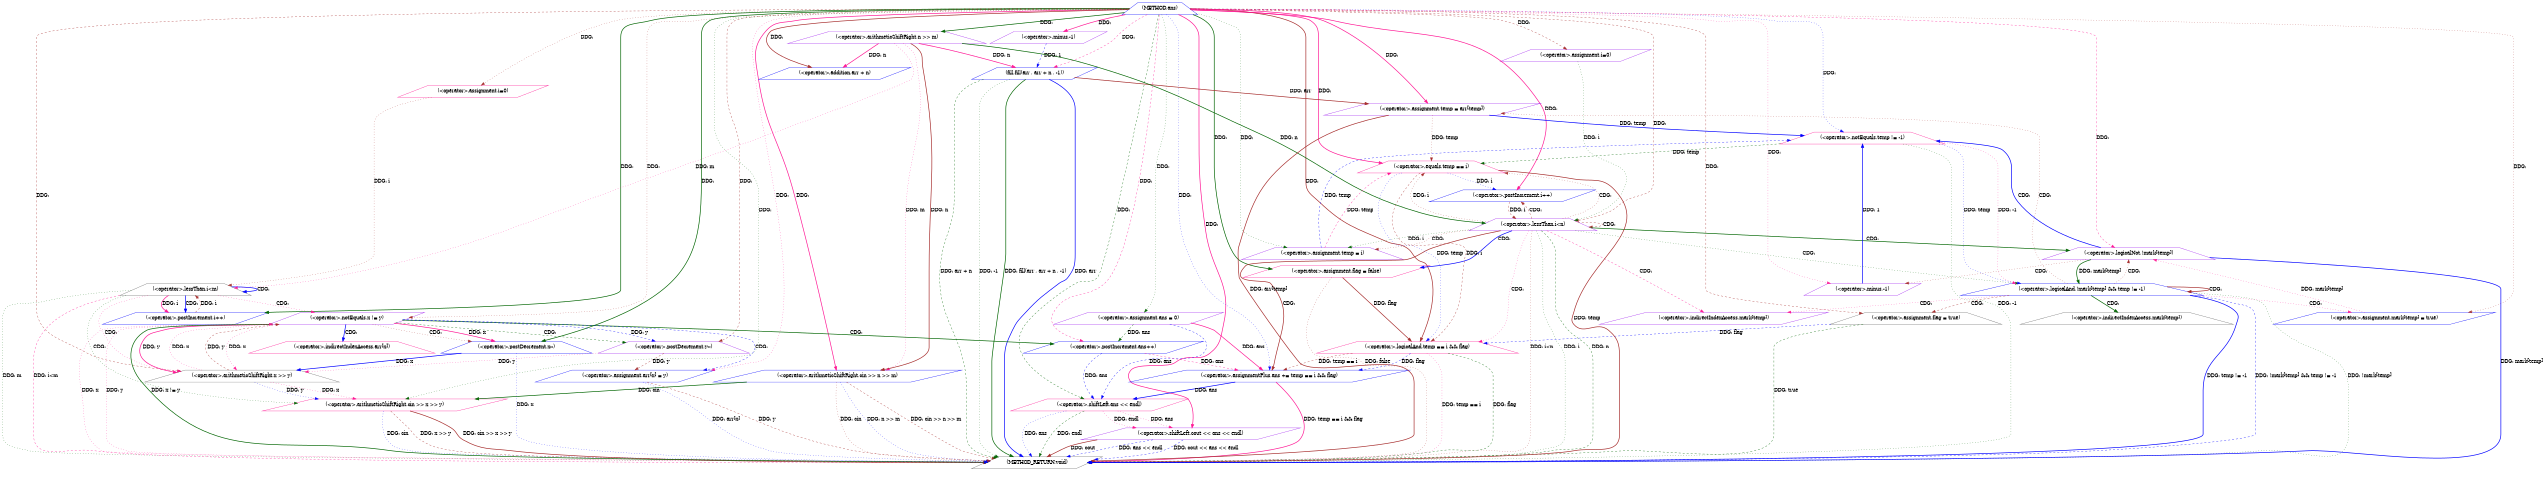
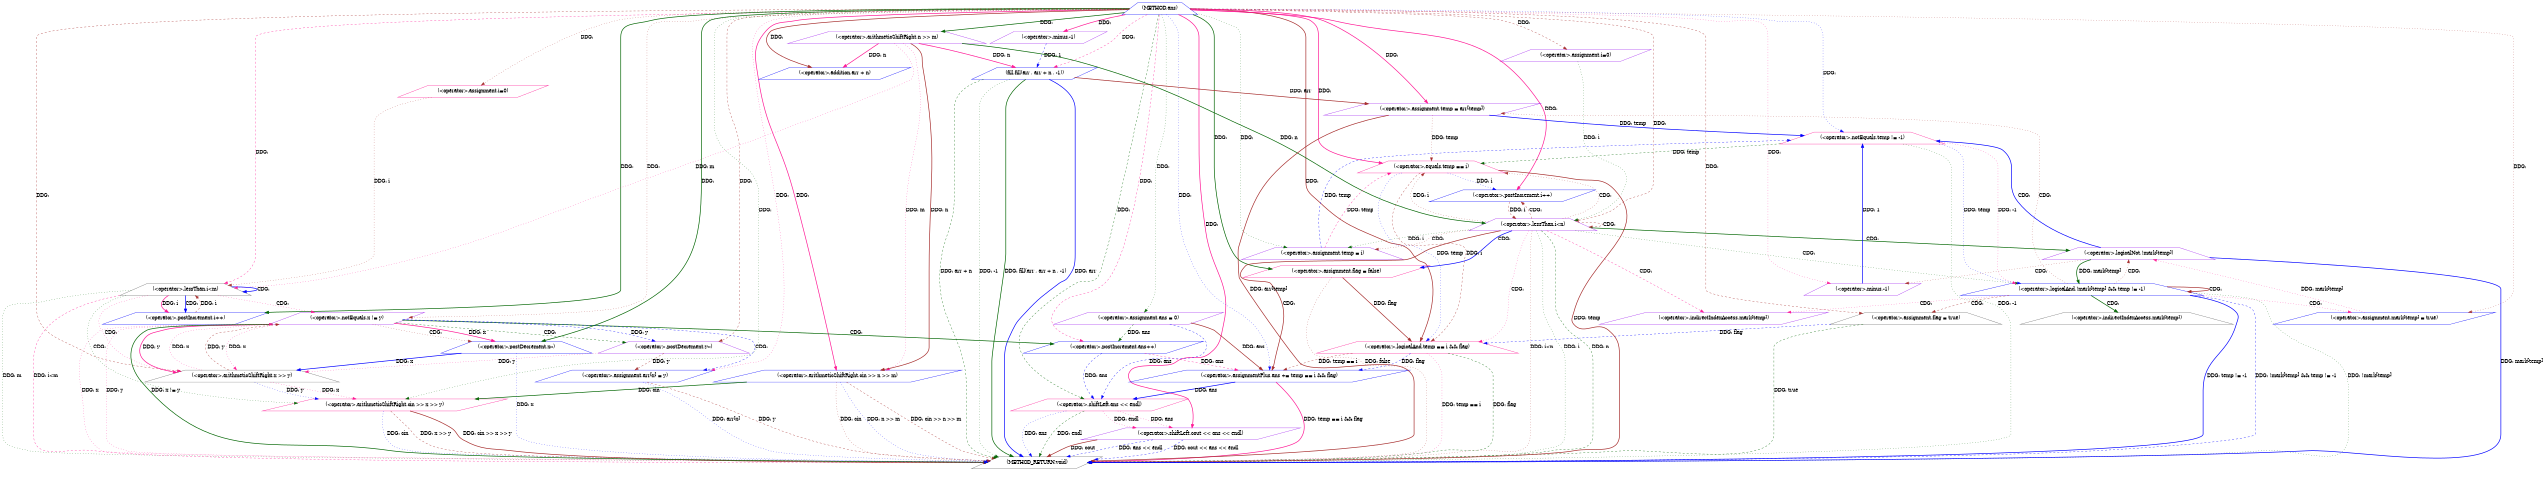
edge "(METHOD,ans)" -> "(<operator>.logicalNot,!mark[temp])": now "(METHOD,ans)" -> "(<operator>.lessThan,i<m)"
edge "(<operator>.assignment,ans = 0)" -> "(<operator>.assignmentPlus,ans += temp == i && flag)": color deeppink -> brown
node "(<operator>.indirectIndexAccess,arr[x])": removed
